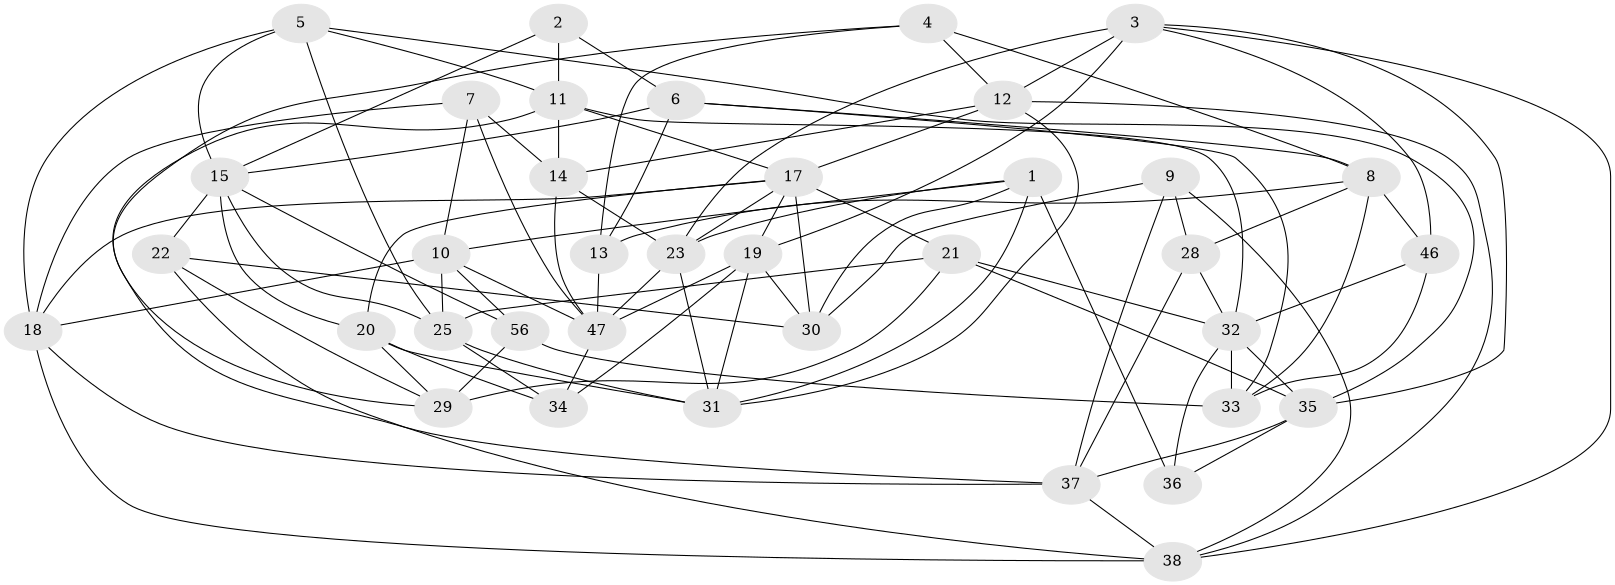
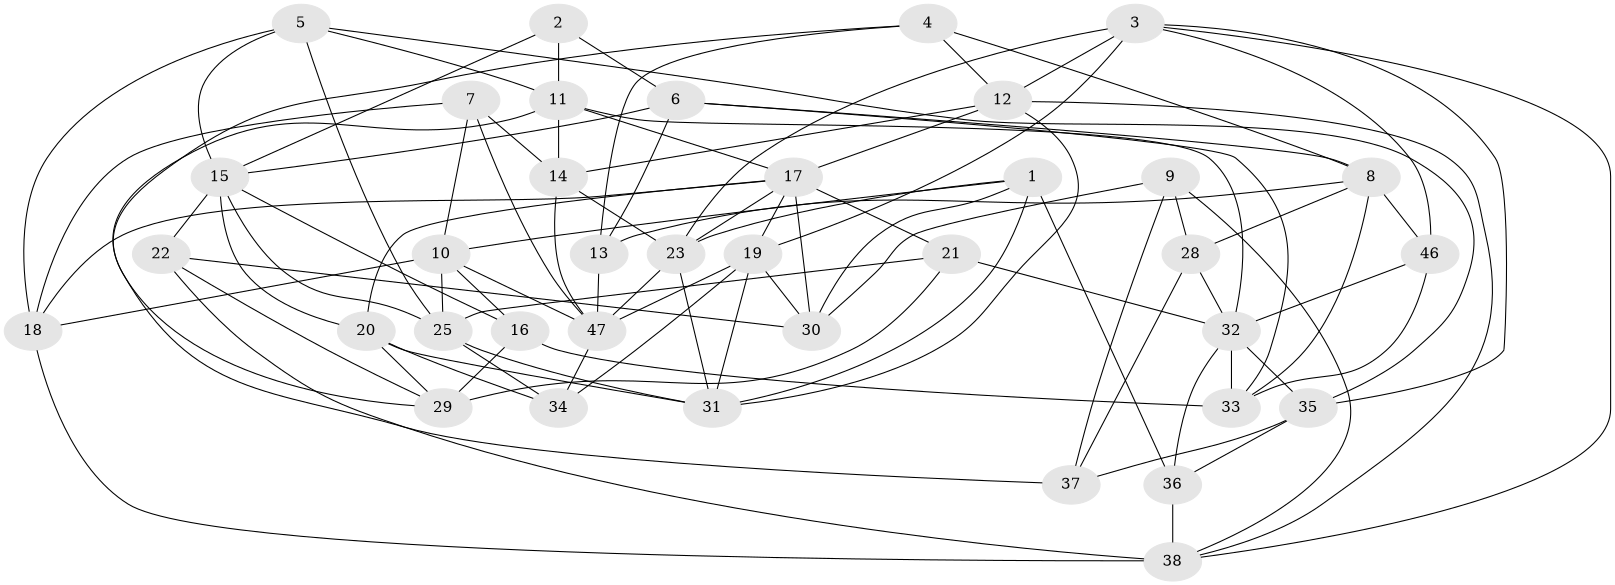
edge "21" -- "35": removed
node "56": label "56" -> "16"
edge "18" -- "37": removed
edge "37" -- "38": now "36" -- "38"
